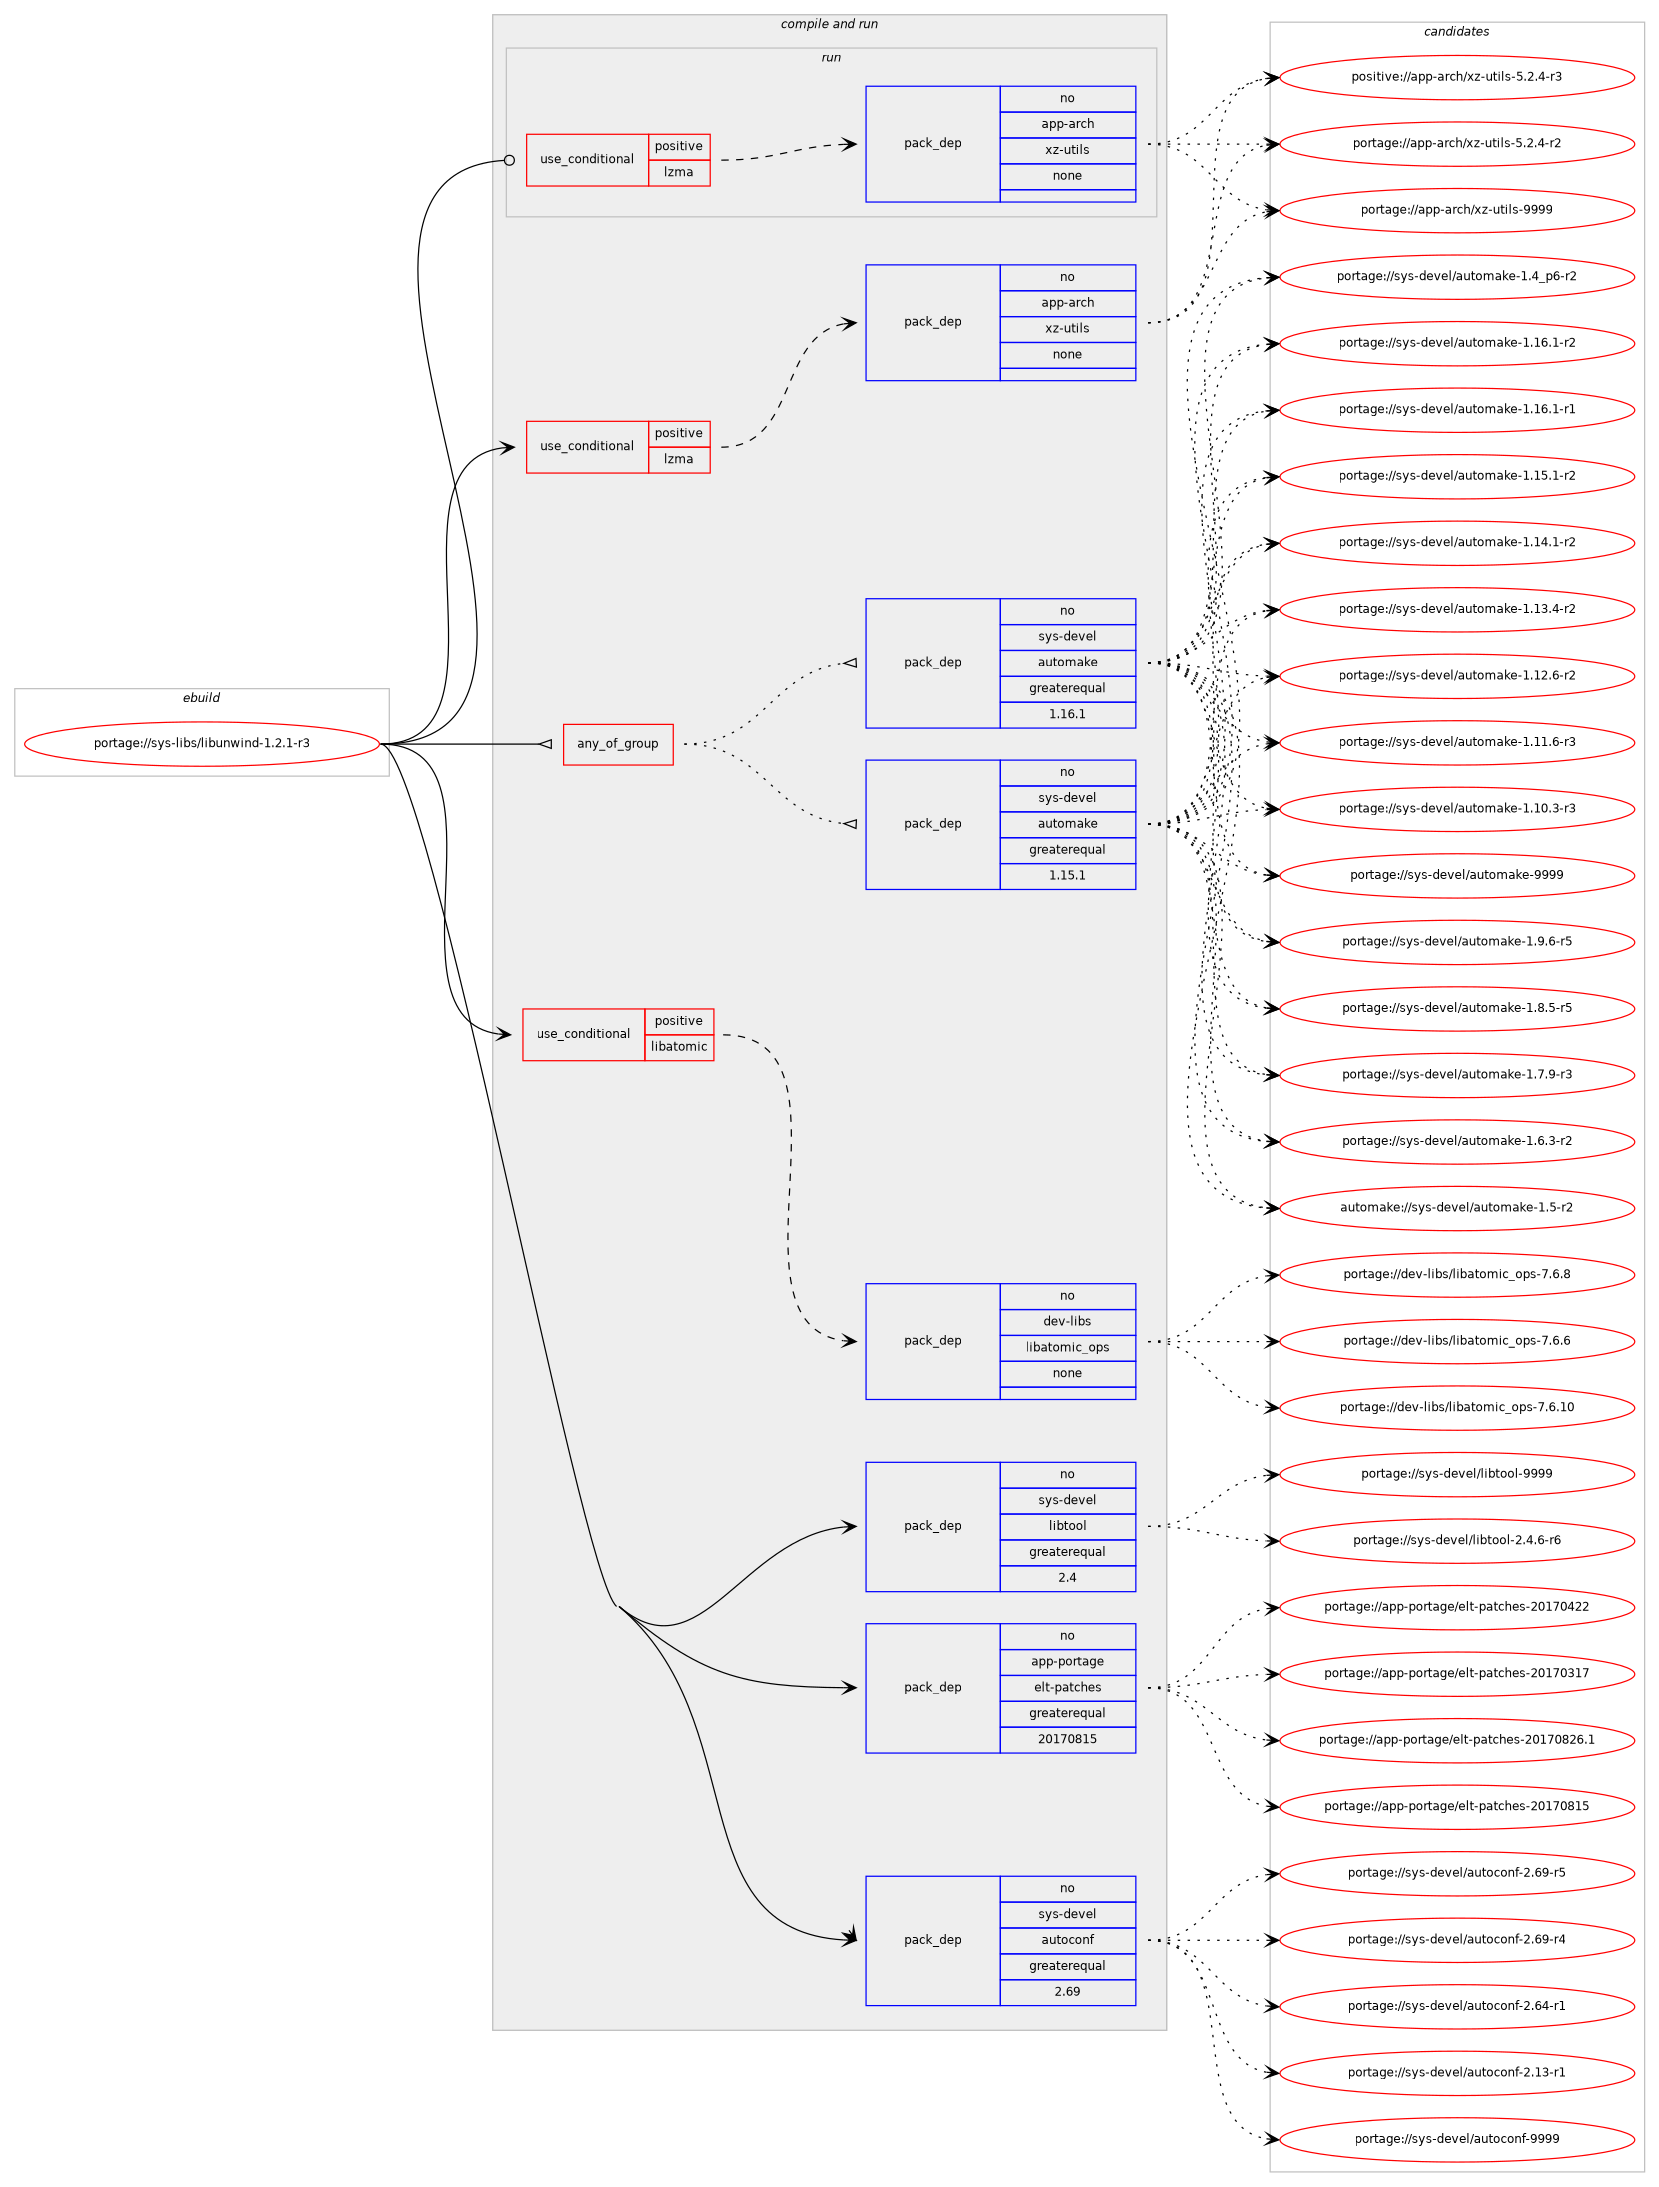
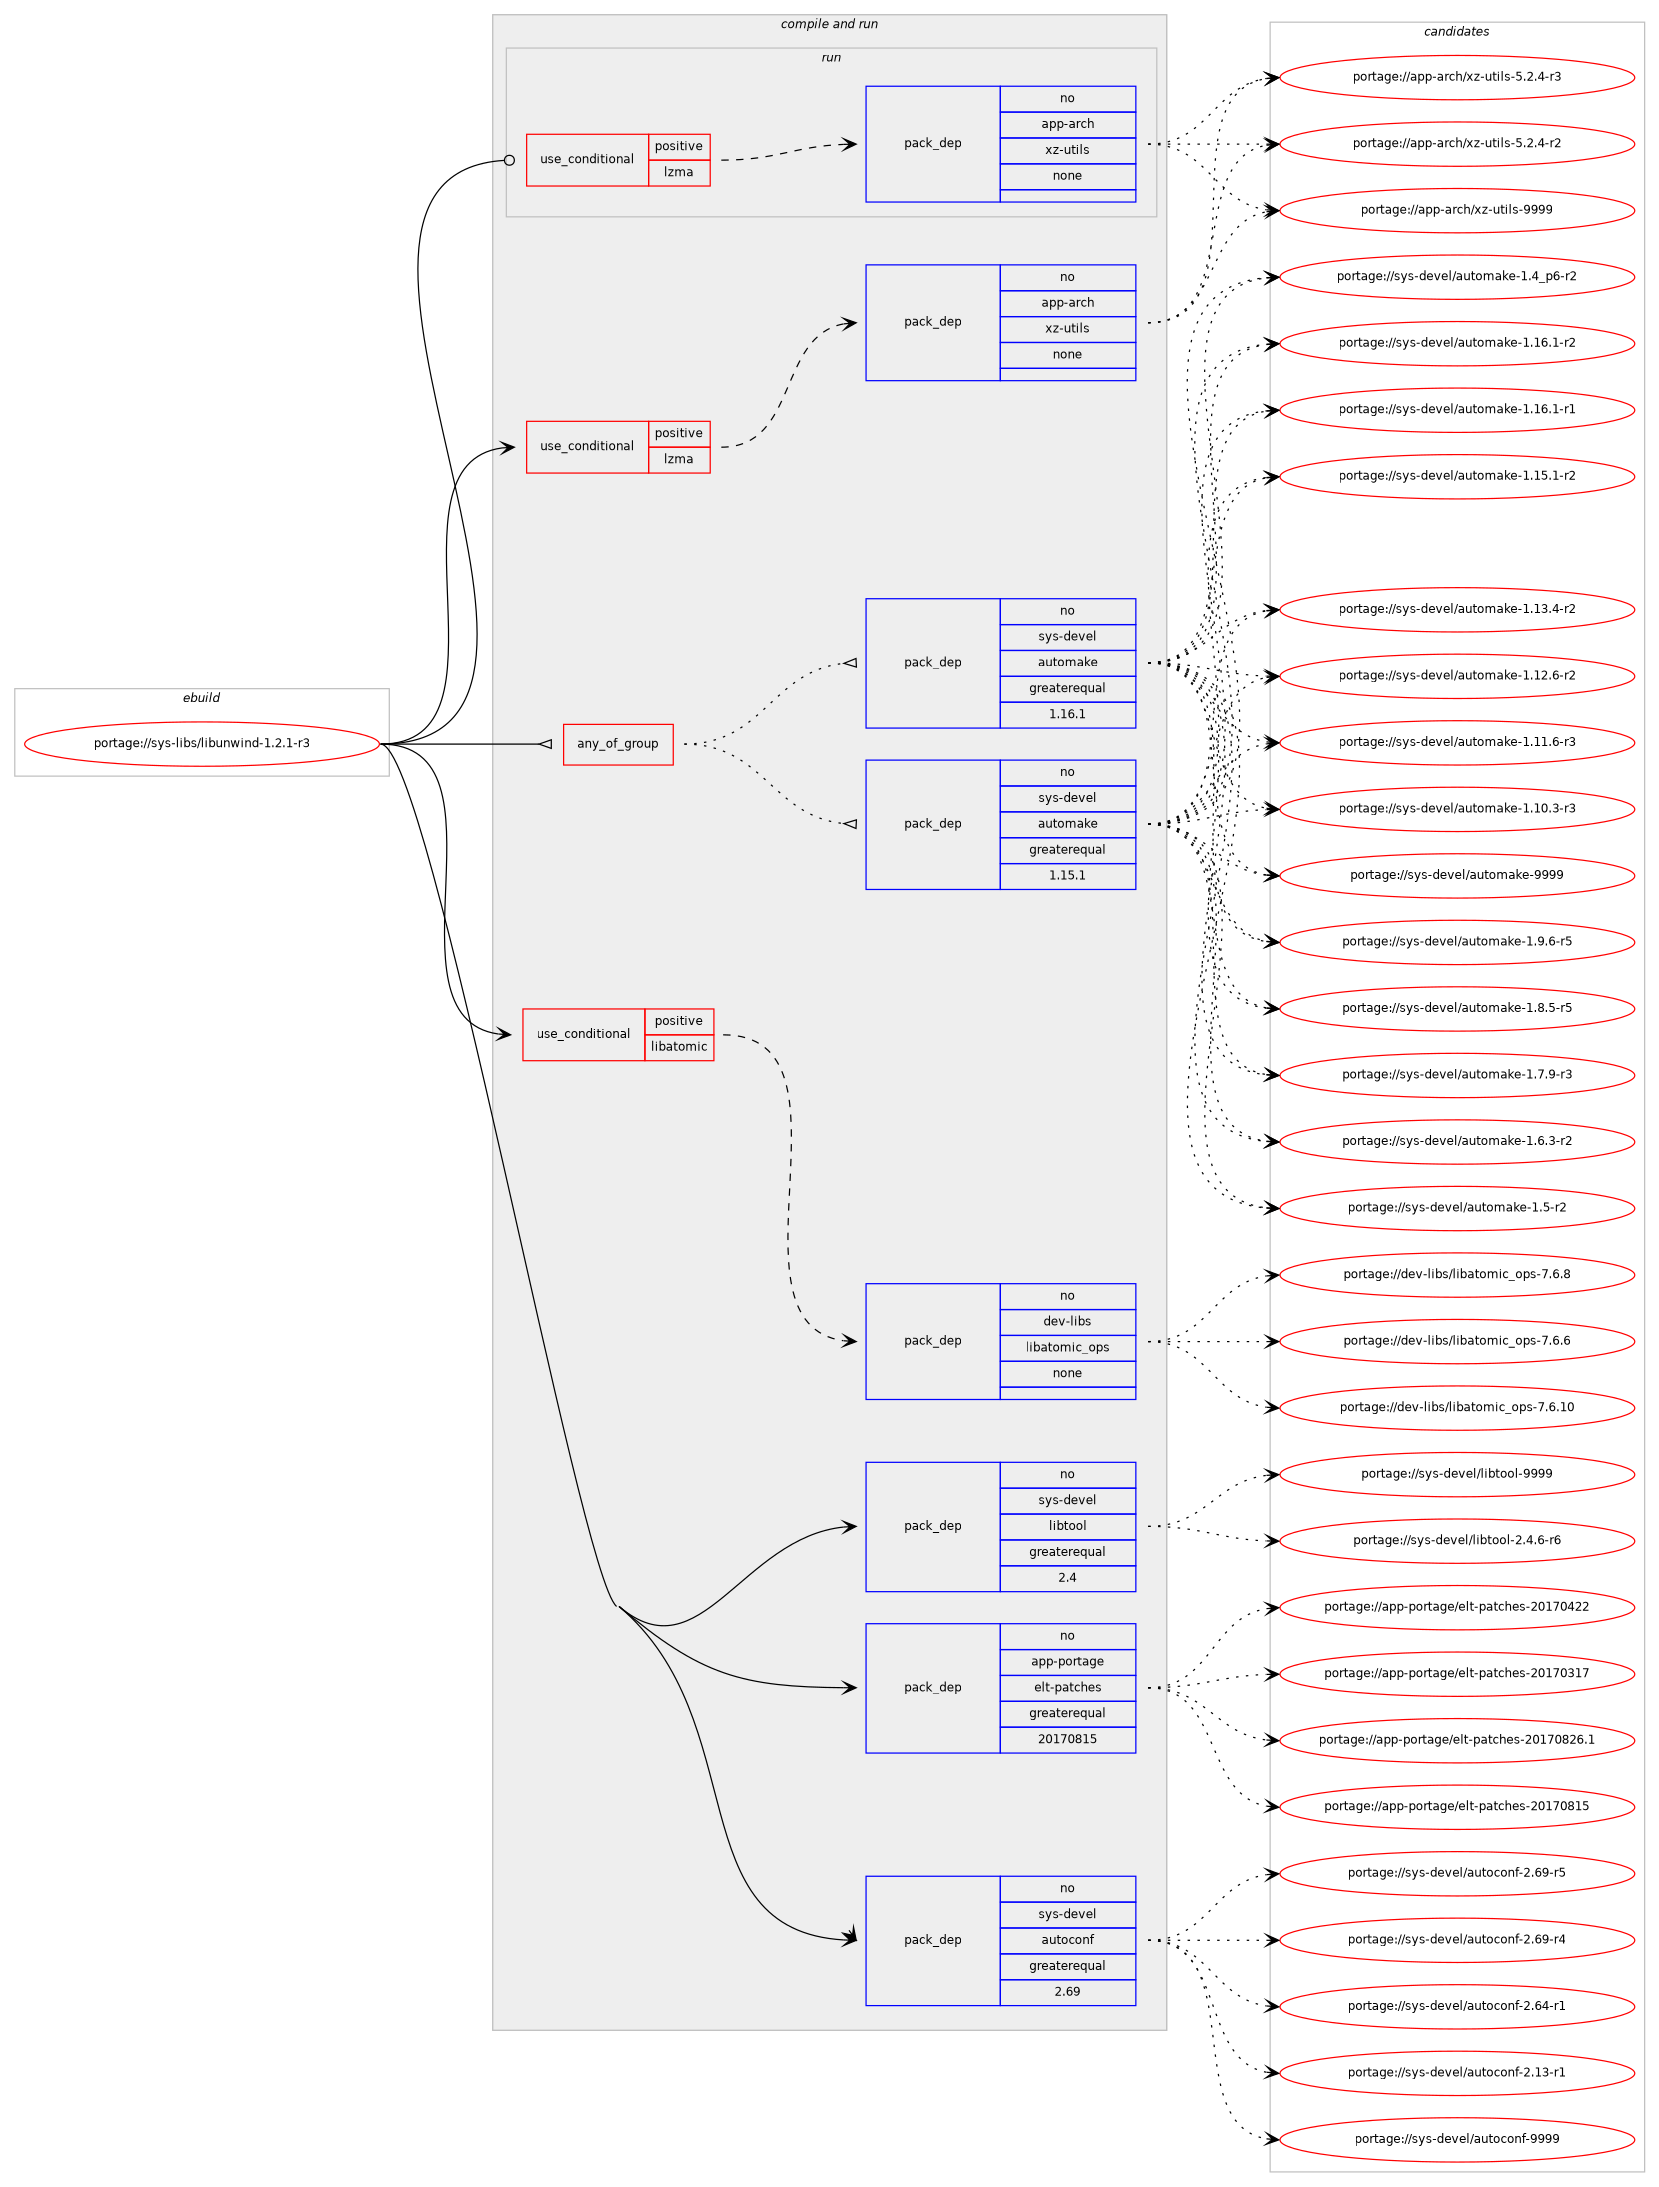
node "positive://app-arch/xz-utils-5.2.4-r3": label "positive://app-arch/xz-utils-5.2.4-r3" -> "portage://app-arch/xz-utils-5.2.4-r3"
node "portage://sys-devel/automake-1.14.1-r2": removed
node "automake://sys-devel/automake-1.5-r2": label "automake://sys-devel/automake-1.5-r2" -> "portage://sys-devel/automake-1.5-r2"
